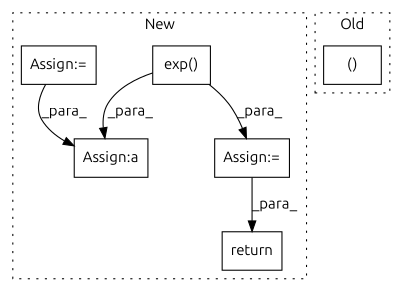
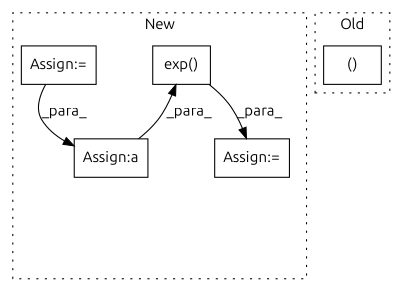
edge "exp()" -> "Assign:a": reversed
node "return": removed
